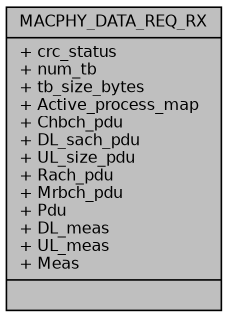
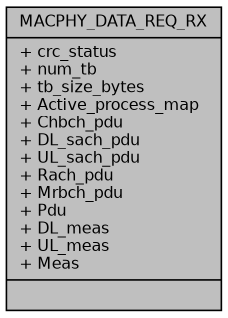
node "MACPHY_DATA_REQ_RX": text "+ UL_size_pdu" -> "+ UL_sach_pdu"
